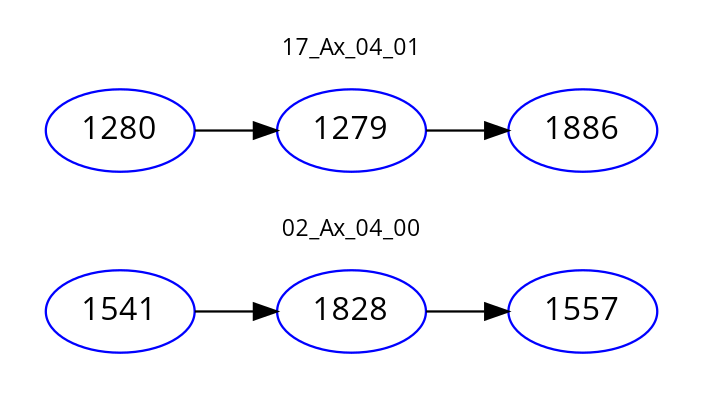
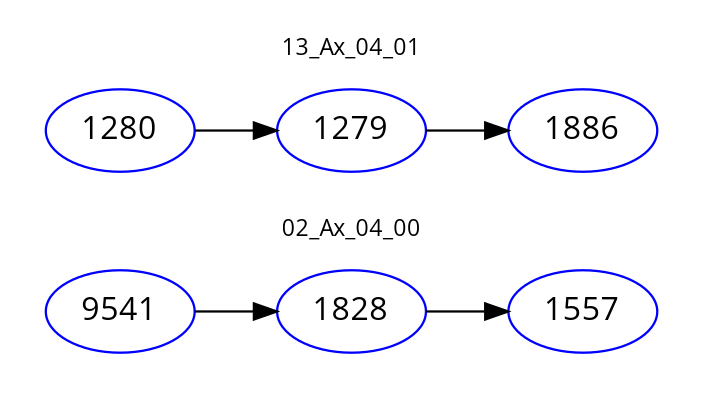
cluster "17_Ax_04_01": label "17_Ax_04_01" -> "13_Ax_04_01"
node "1541": label "1541" -> "9541"
